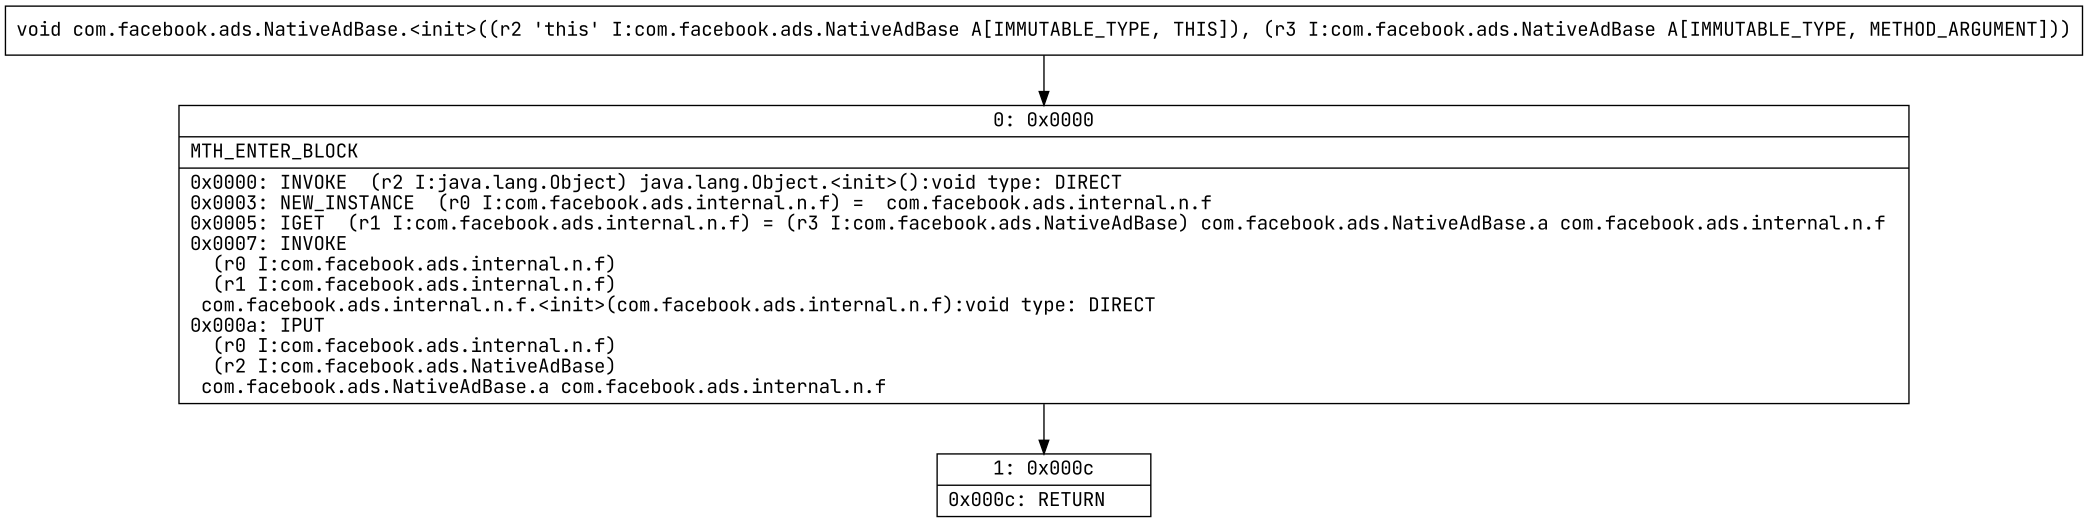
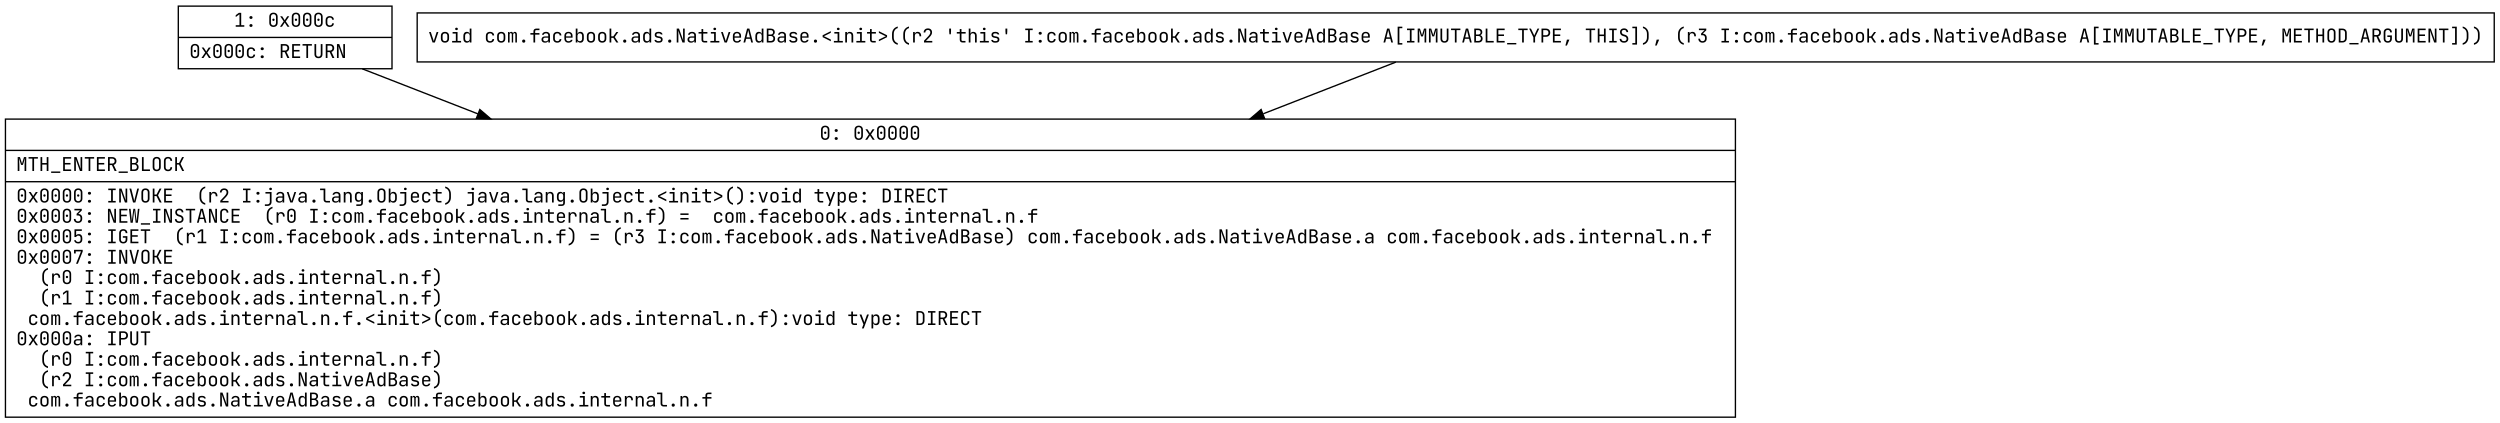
edge "0: 0x0000" -> "1: 0x000c": reversed
